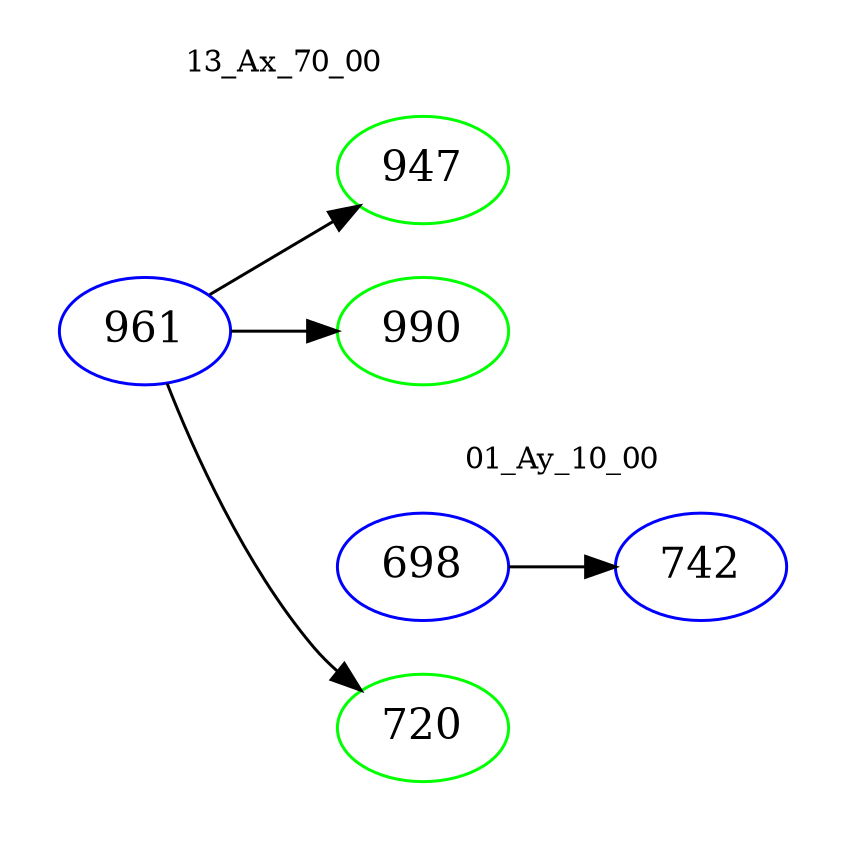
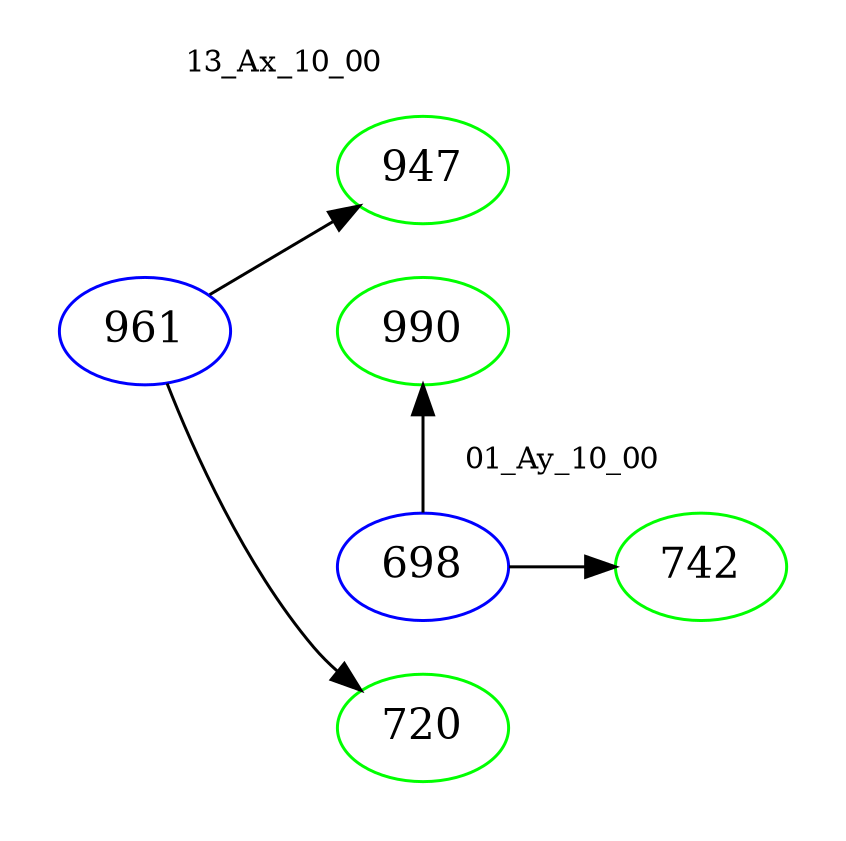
cluster "13_Ax_70_00": label "13_Ax_70_00" -> "13_Ax_10_00"
edge "961" -> "990": now "698" -> "990"
node "742": color blue -> green
